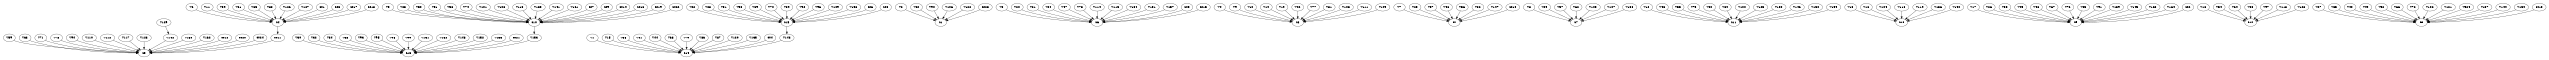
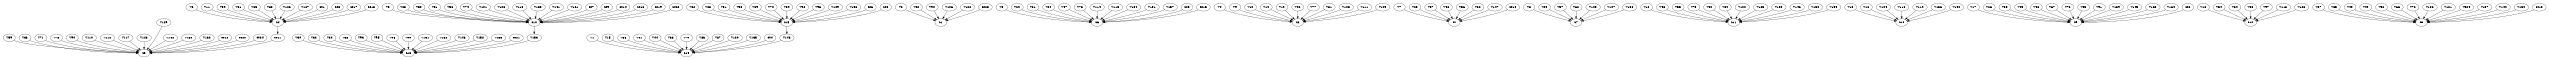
edge "v129" -> "v142": now "v129" -> "c5"
